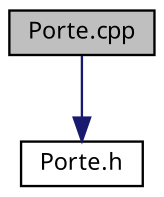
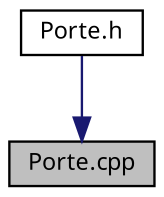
edge "Porte.cpp" -> "Porte.h": reversed
